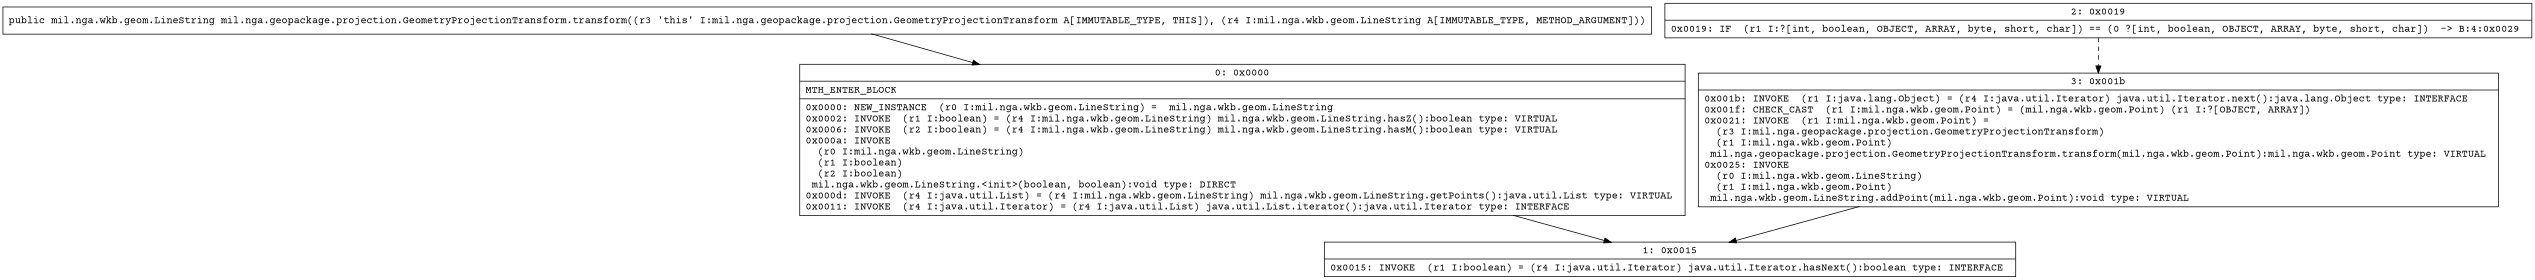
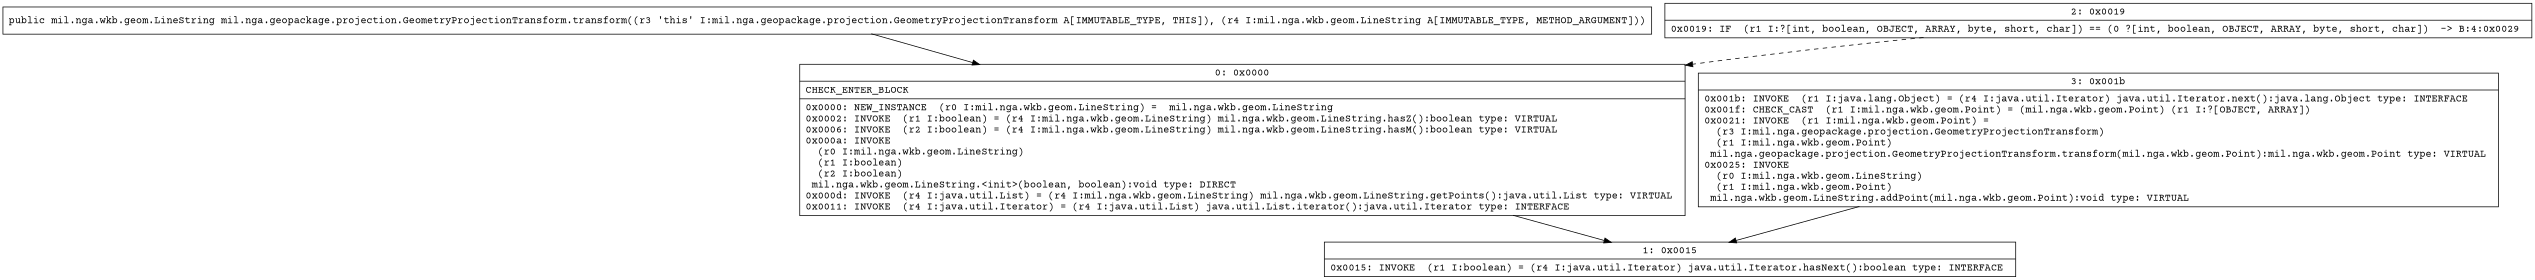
edge "2: 0x0019" -> "3: 0x001b": now "2: 0x0019" -> "0: 0x0000"
node "0: 0x0000": text "MTH_ENTER_BLOCK" -> "CHECK_ENTER_BLOCK"
